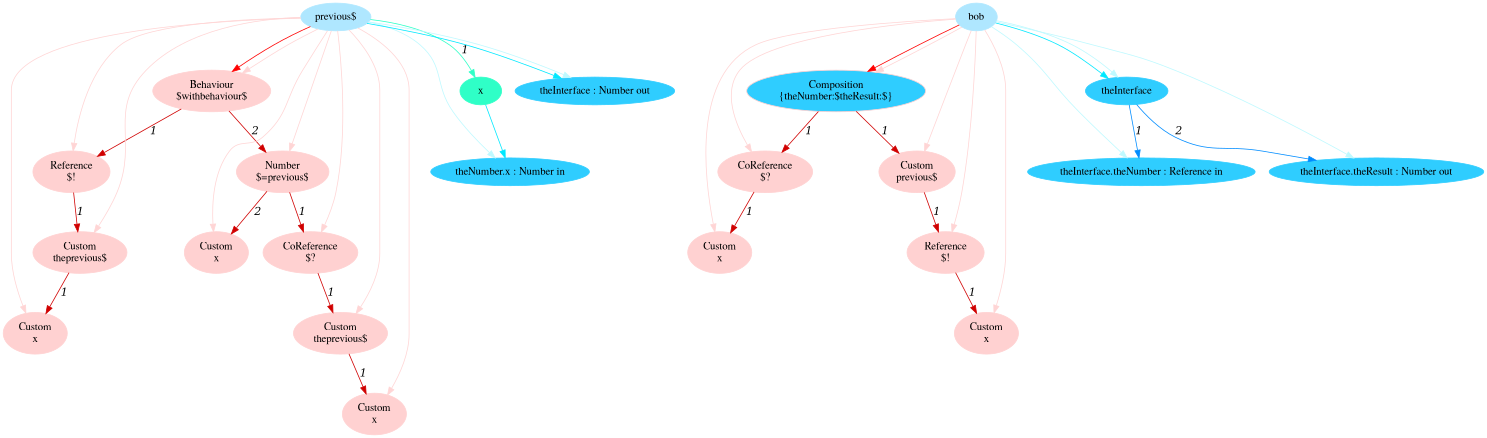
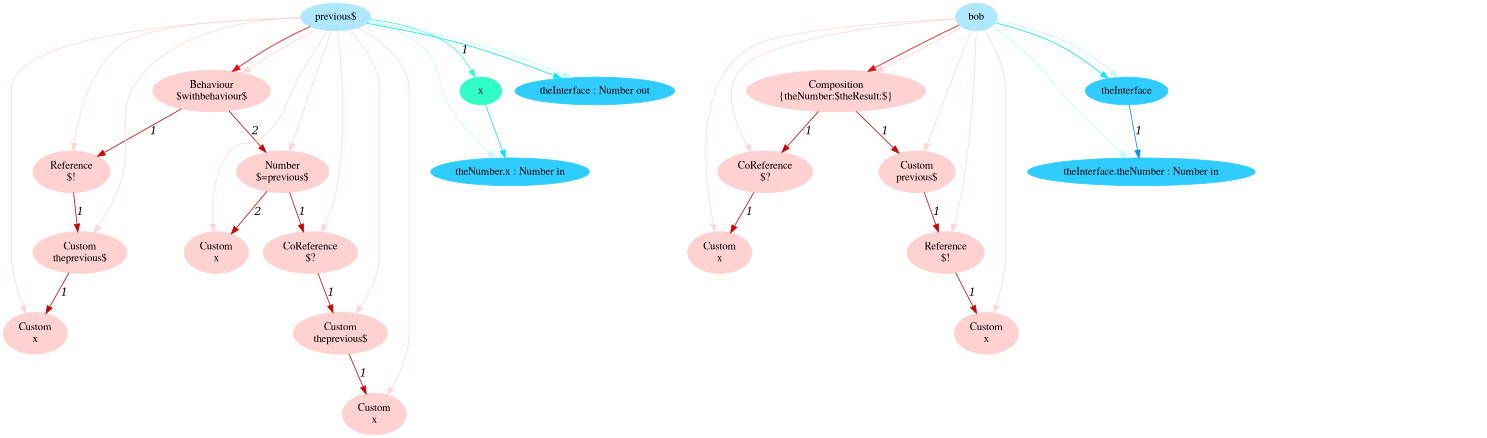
node "Composition {theNumber:$theResult:$}": fillcolor #2fcdff -> #ffd1d1
node "theInterface.theNumber : Reference in": label "theInterface.theNumber : Reference in" -> "theInterface.theNumber : Number in"
node "theInterface.theResult : Number out": removed
